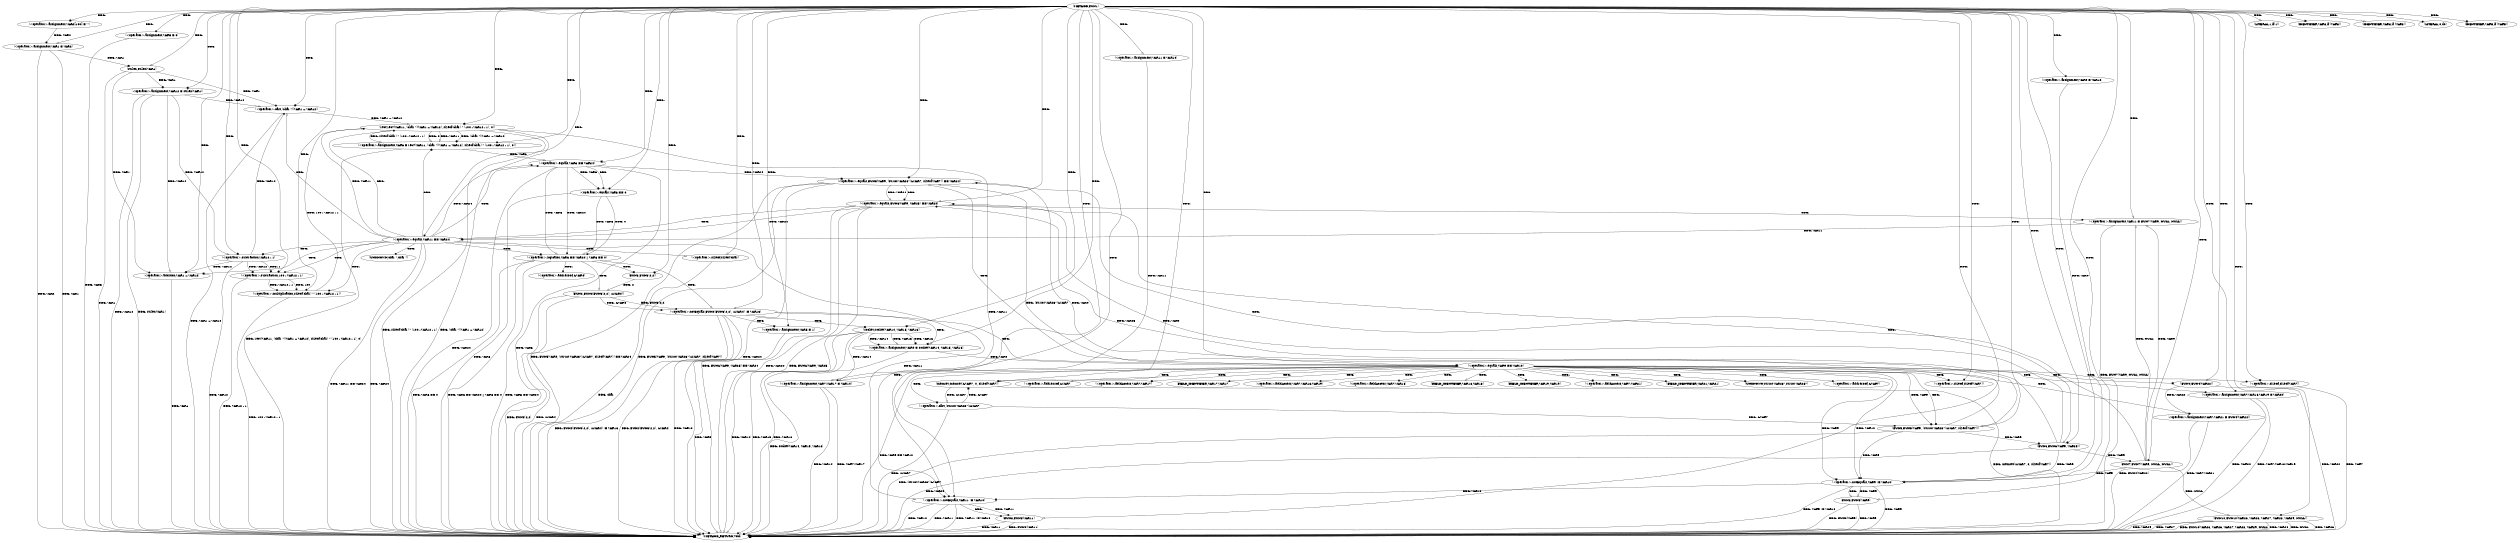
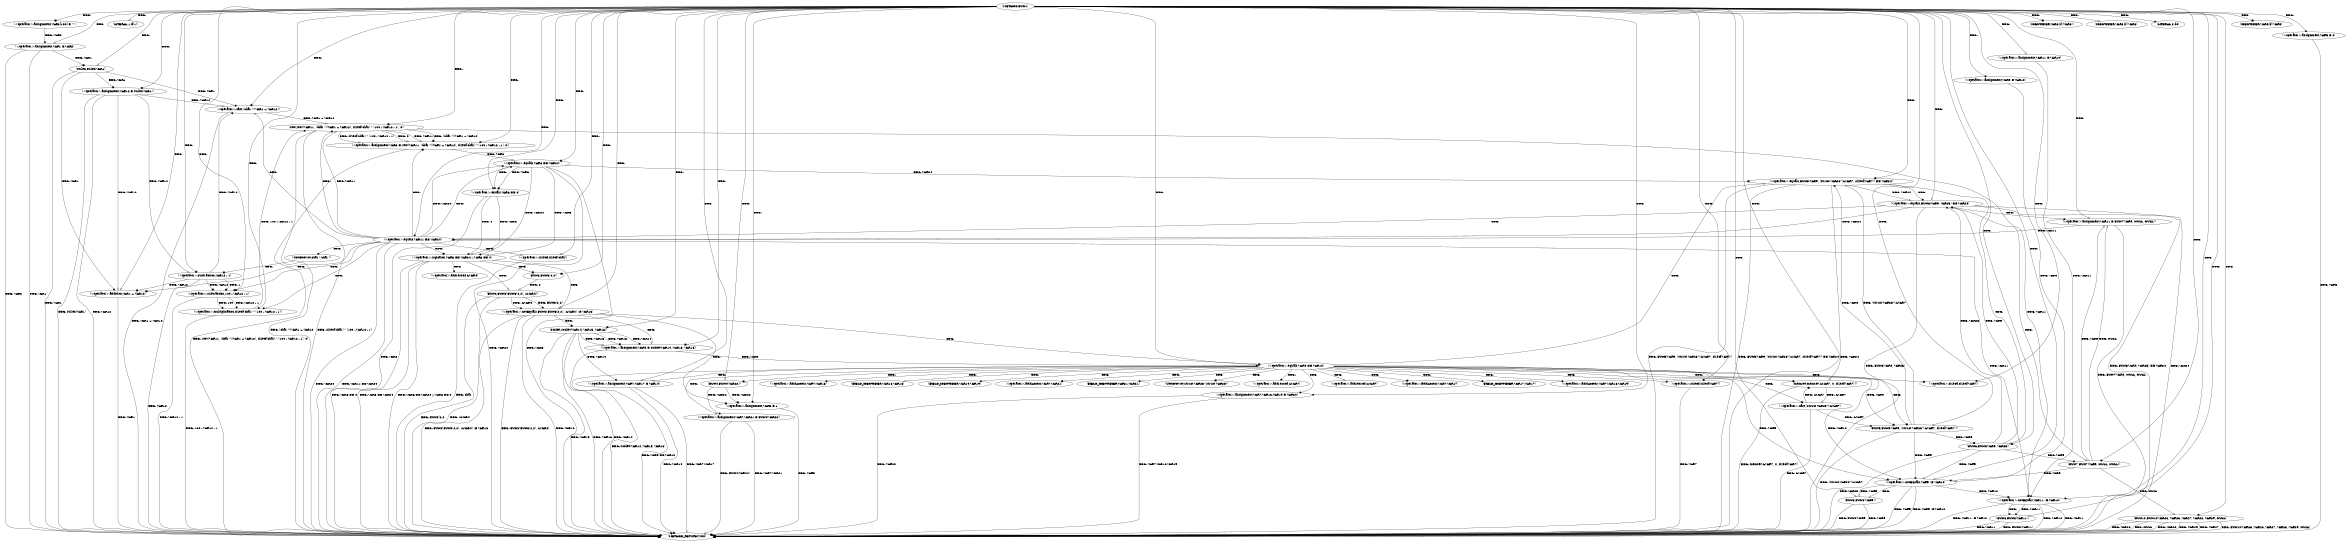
edge "(<operator>.equals,VAR11 == VAR24)" -> "(<operator>.subtraction,VAR12 - 1)": now "(UNKNOWN,char *,char *)" -> "(<operator>.subtraction,VAR12 - 1)"
edge "(FUN4,FUN4(VAR22))" -> "(METHOD_RETURN,void)": now "(FUN4,FUN4(VAR22))" -> "(<operator>.assignment,VAR5 = 1)"
